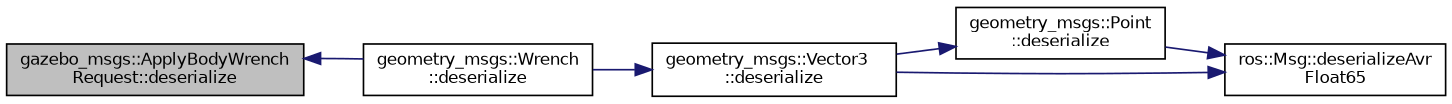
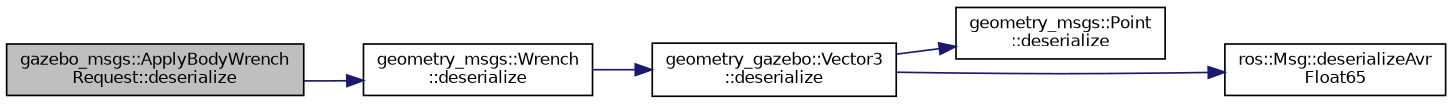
edge "geometry_msgs::Point ::deserialize" -> "ros::Msg::deserializeAvr Float65": removed
edge "geometry_msgs::Wrench ::deserialize" -> "gazebo_msgs::ApplyBodyWrench Request::deserialize": reversed
node "geometry_msgs::Vector3 ::deserialize": label "geometry_msgs::Vector3 ::deserialize" -> "geometry_gazebo::Vector3 ::deserialize"
